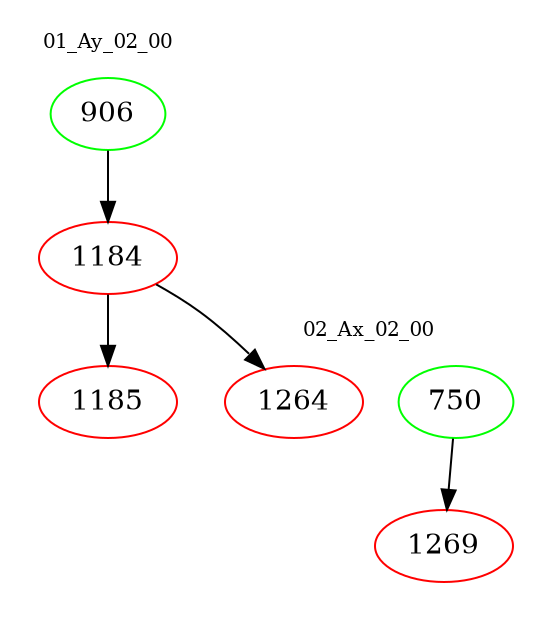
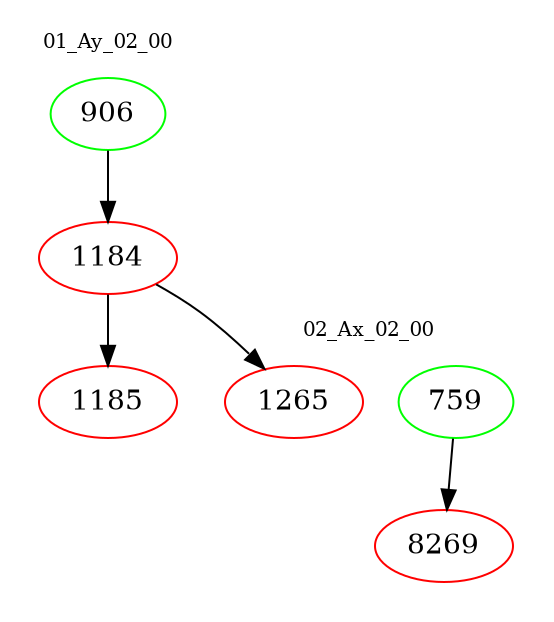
node "1264": label "1264" -> "1265"
node "750": label "750" -> "759"
node "1269": label "1269" -> "8269"
